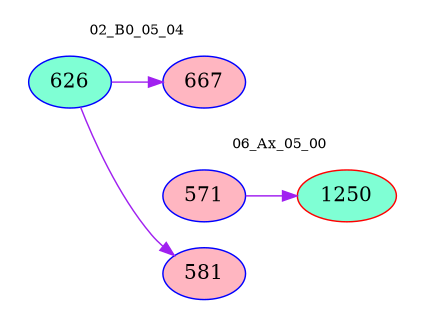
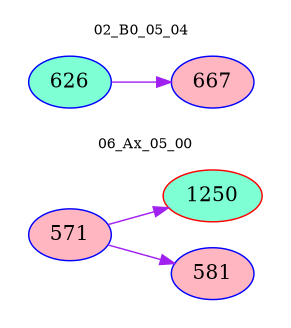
edge "626" -> "581": now "571" -> "581"
